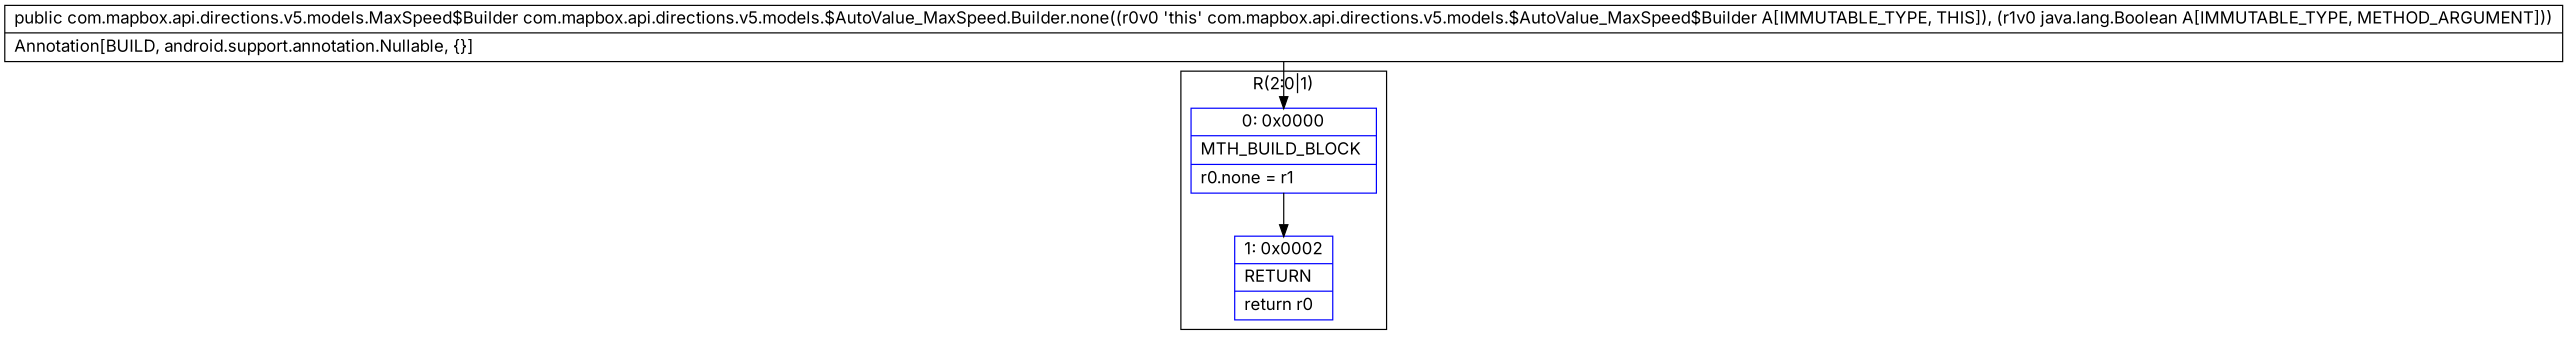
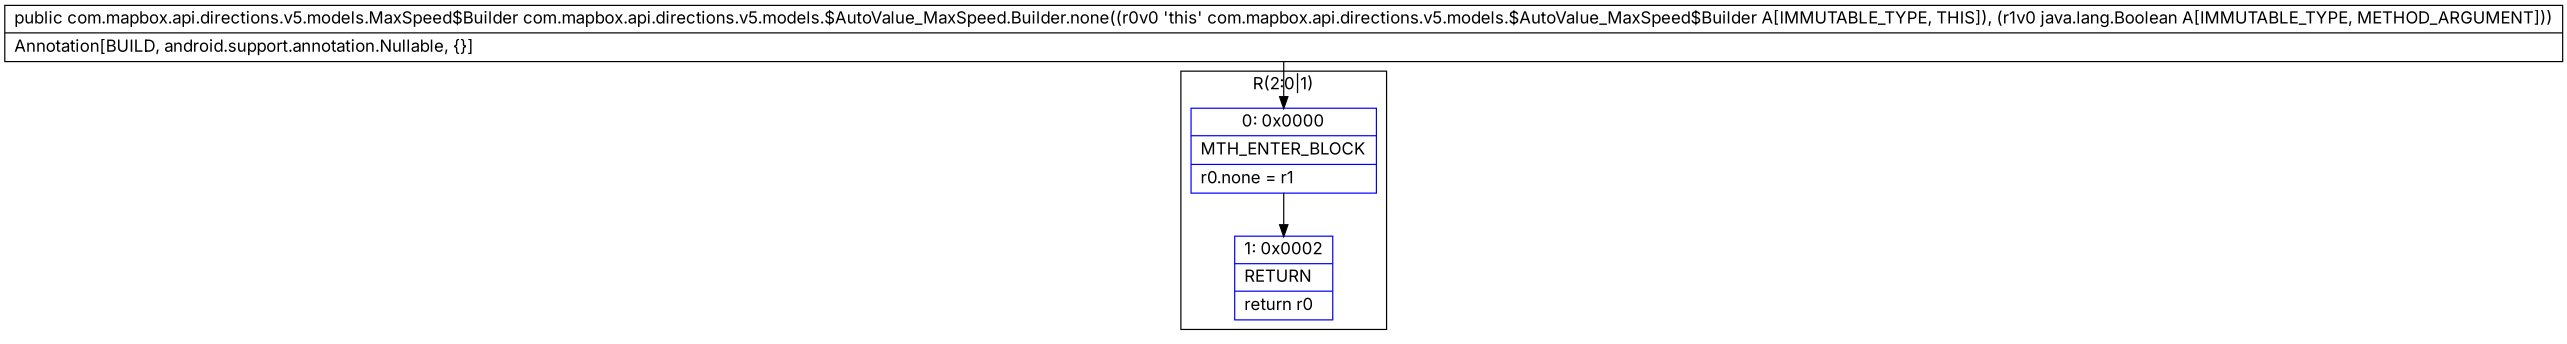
node "0: 0x0000": text "MTH_BUILD_BLOCK" -> "MTH_ENTER_BLOCK"
